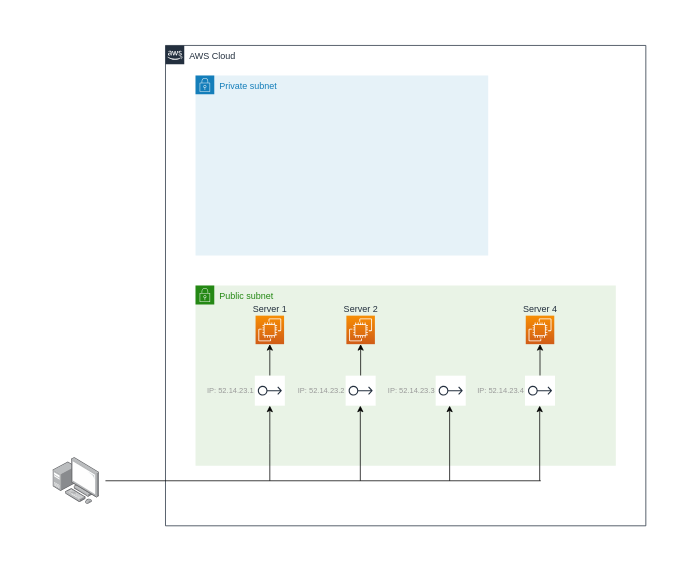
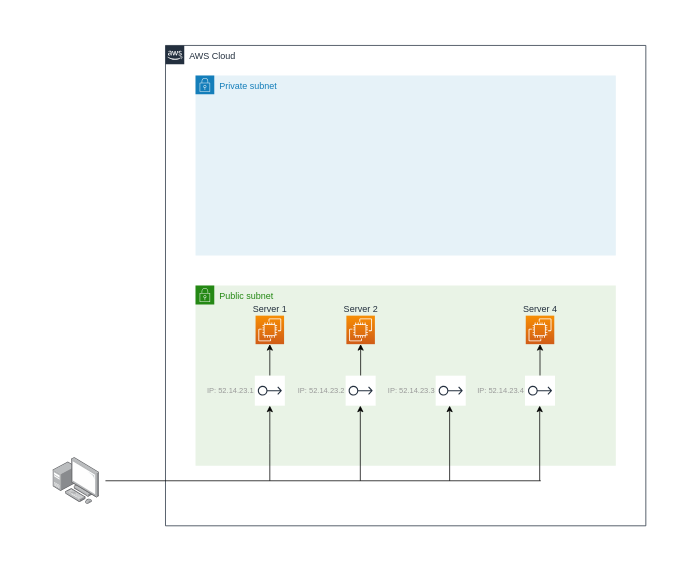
node "Private subnet": size 293x180 -> 420x180
